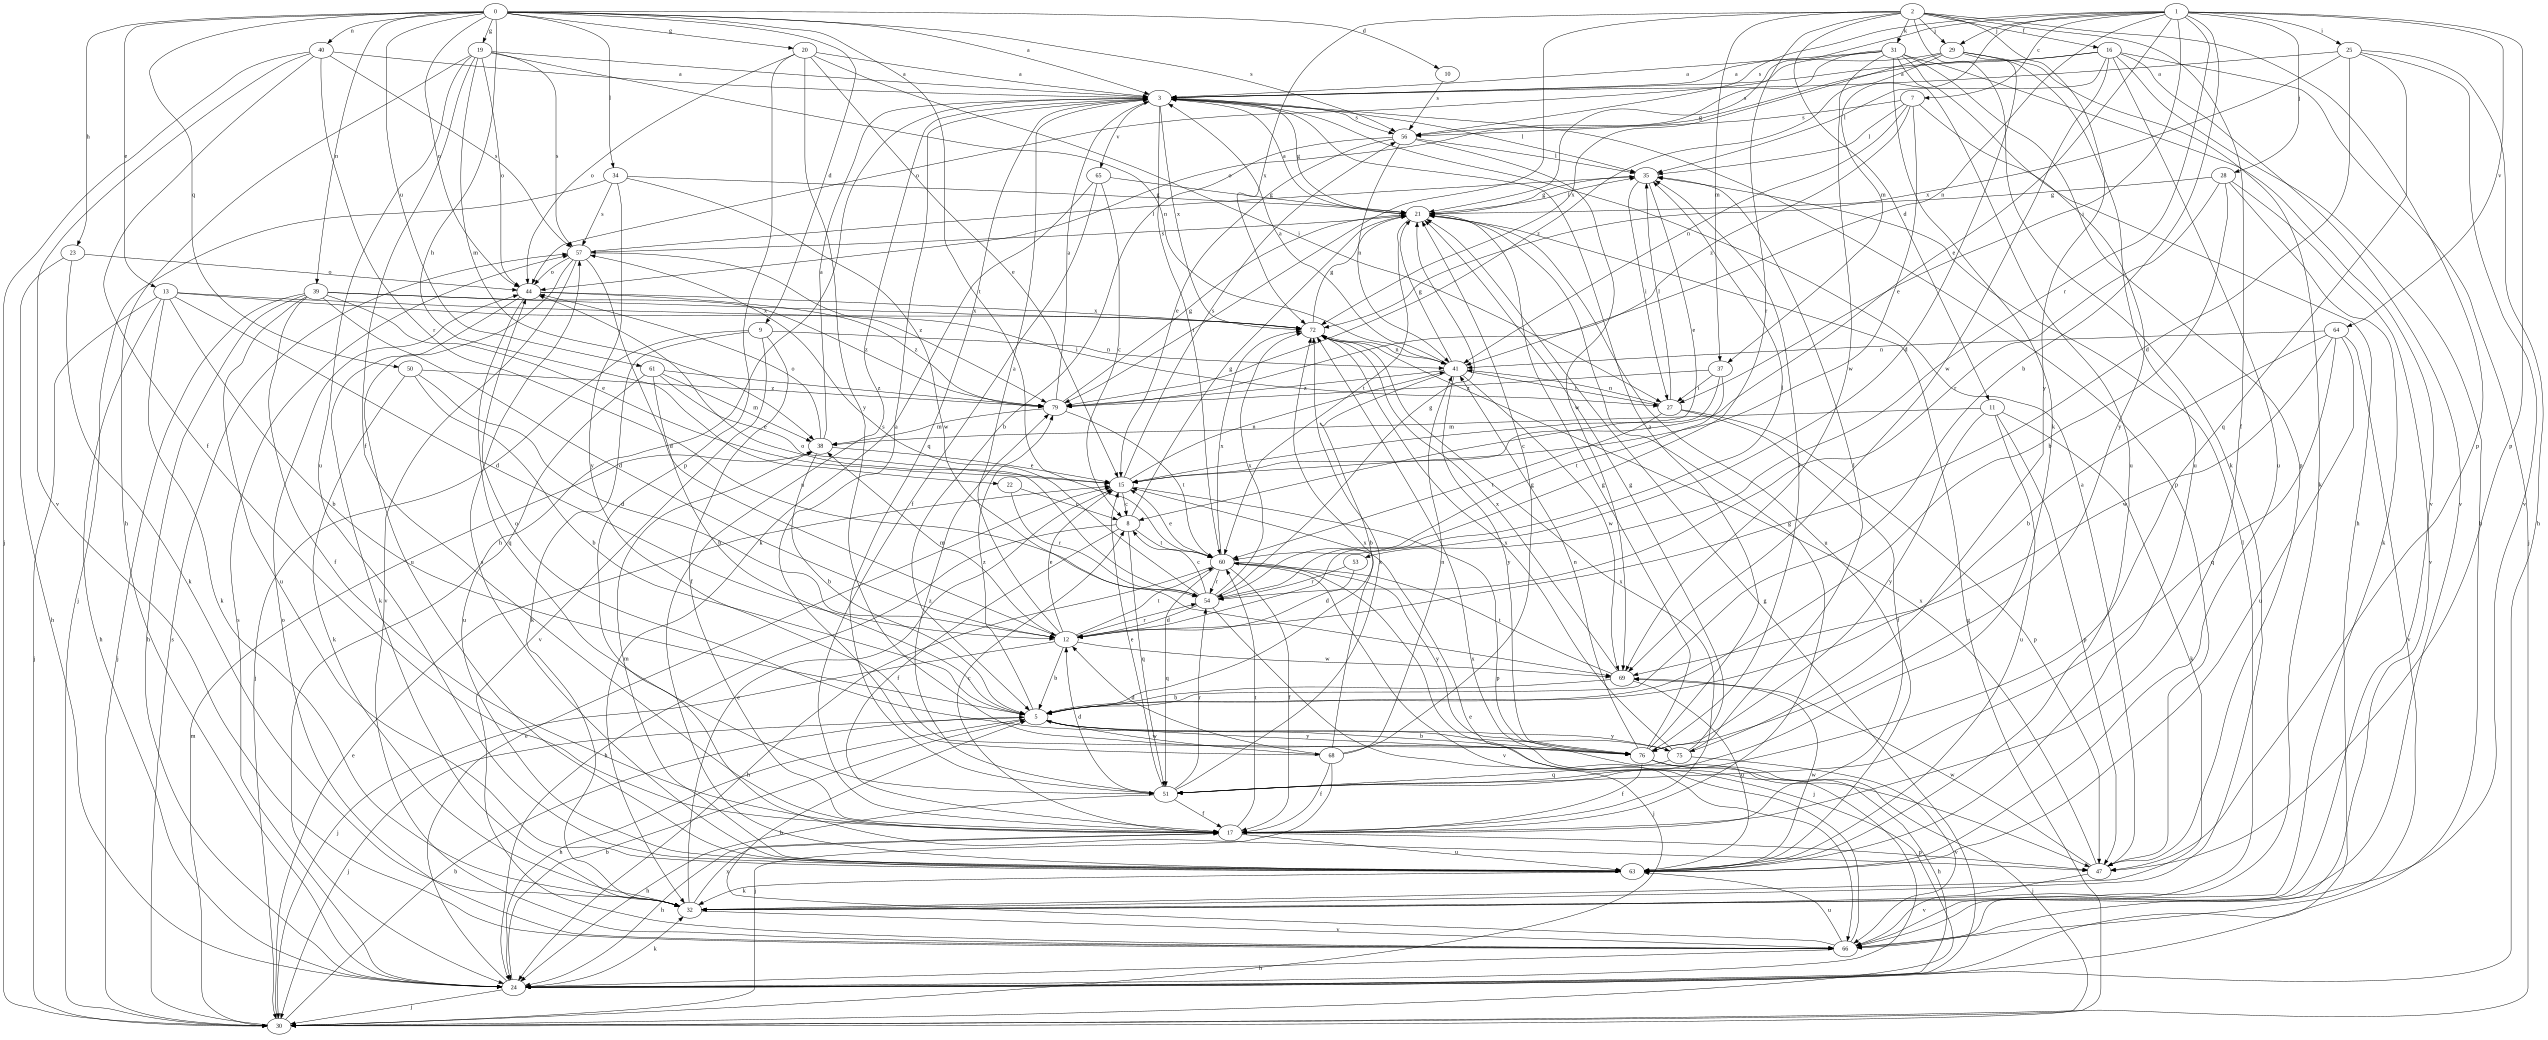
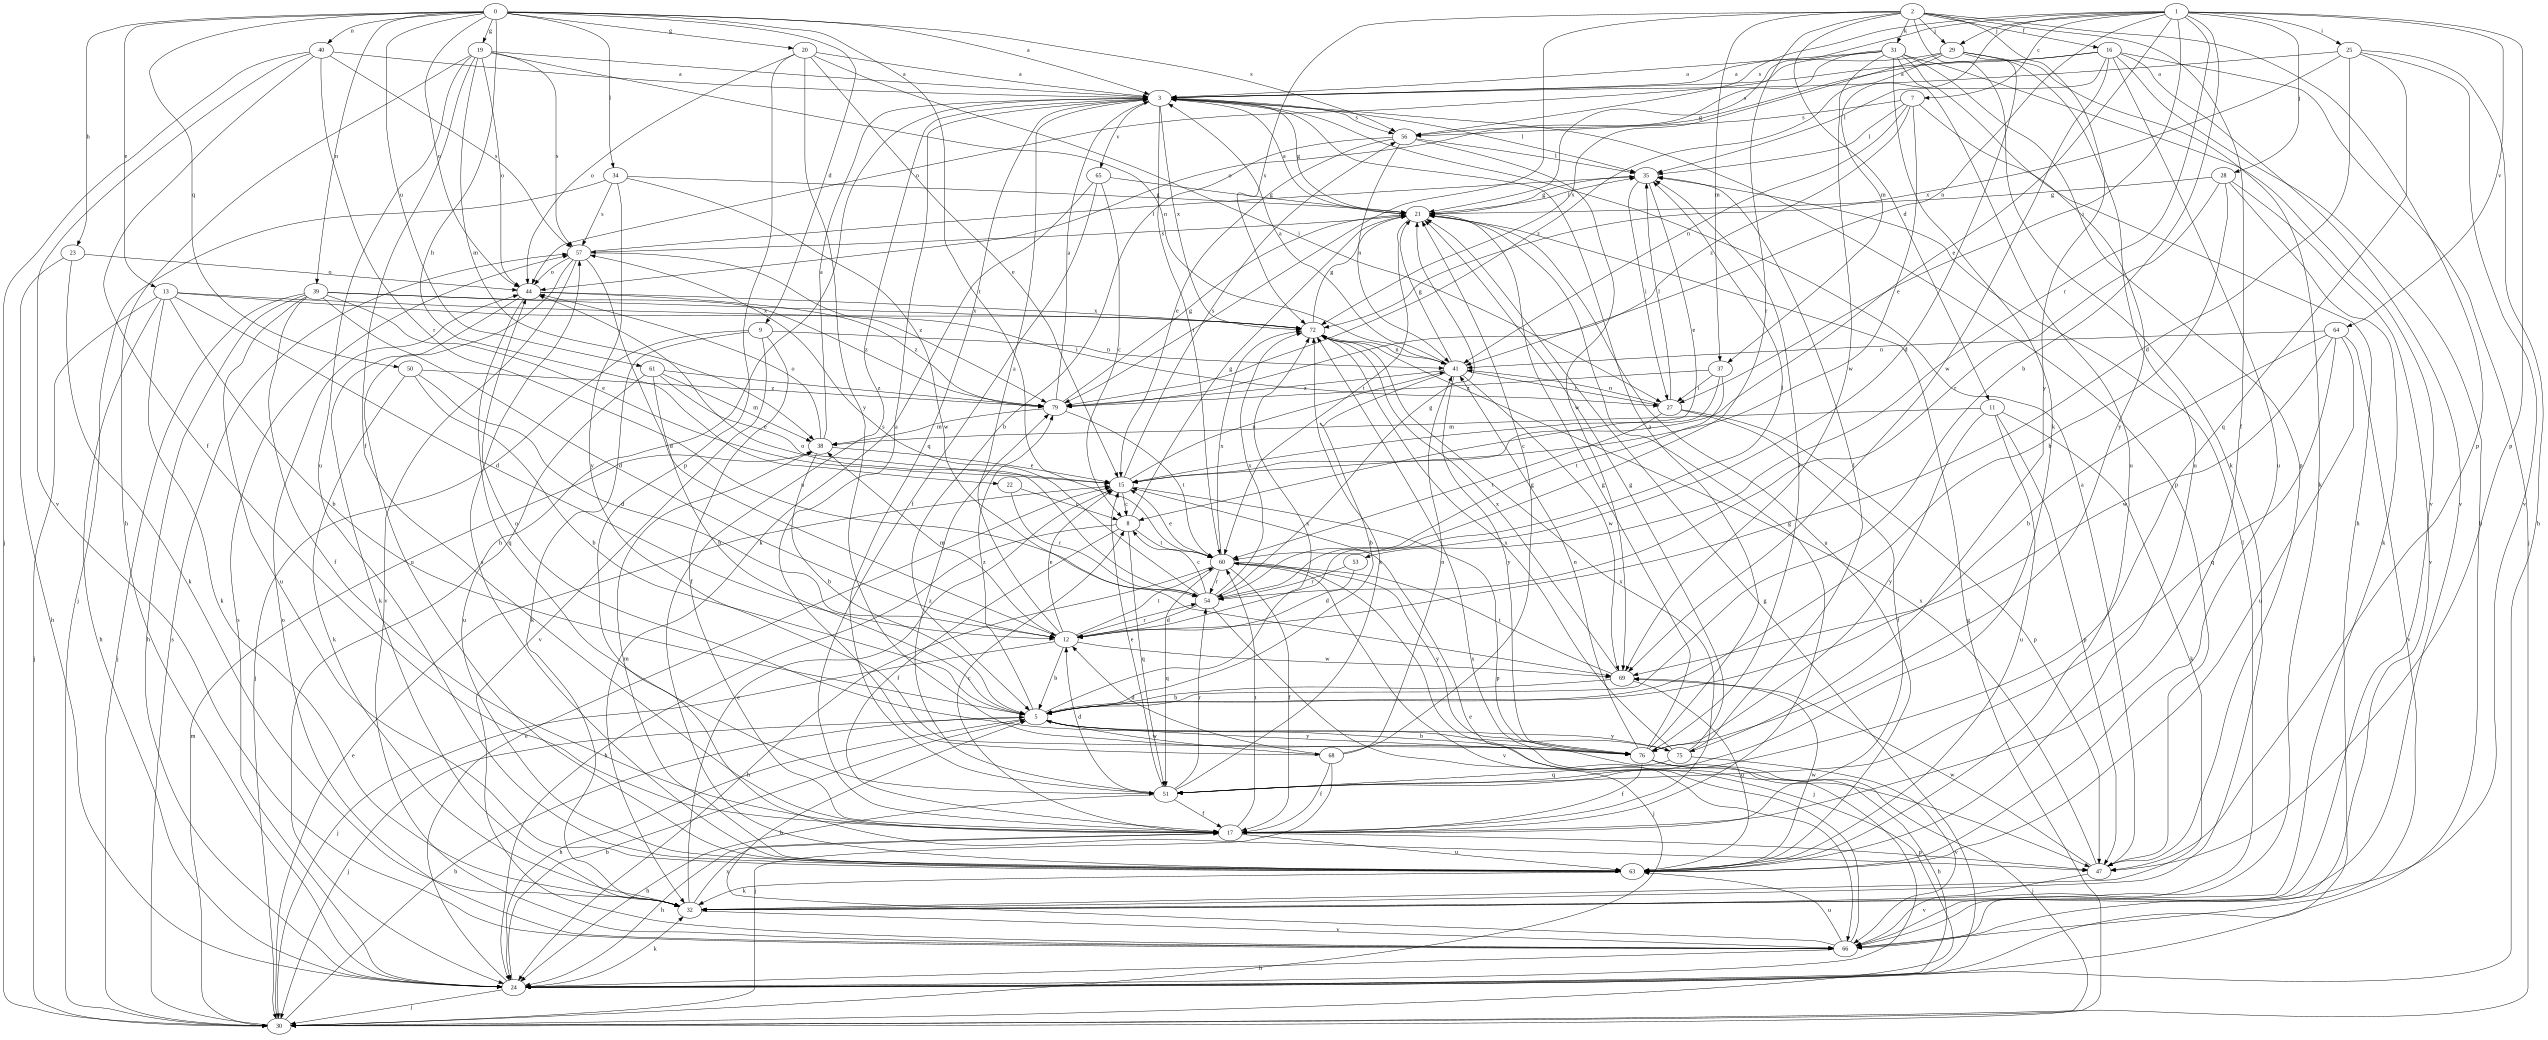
node "10": removed
edge "68" -> "72": now "5" -> "72"
